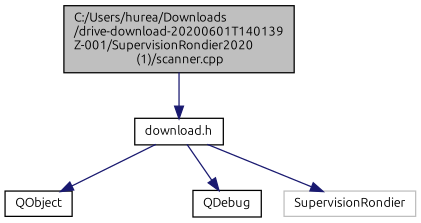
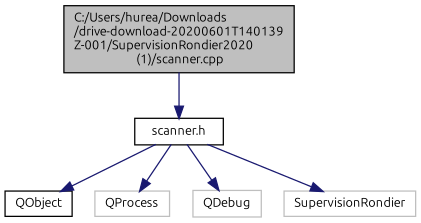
node "download.h": label "download.h" -> "scanner.h"
node "QProcess": added
node "QDebug": color black -> grey75
